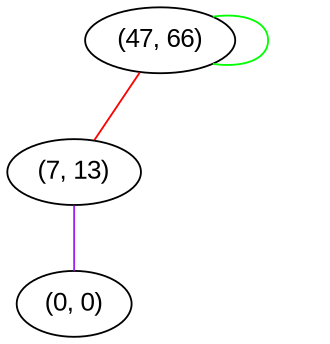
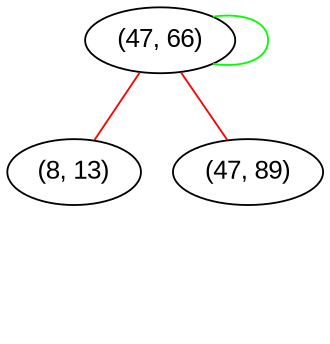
node "(7, 13)": label "(7, 13)" -> "(8, 13)"
node "(47, 89)": added
node "(0, 0)": removed
